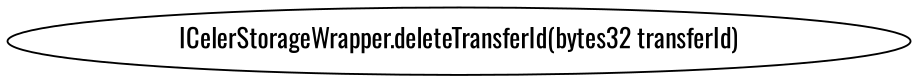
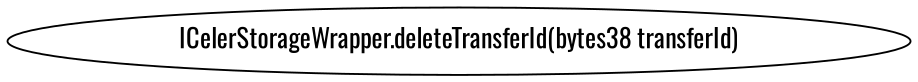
node "ICelerStorageWrapper.deleteTransferId(bytes32 transferId)": label "ICelerStorageWrapper.deleteTransferId(bytes32 transferId)" -> "ICelerStorageWrapper.deleteTransferId(bytes38 transferId)"
